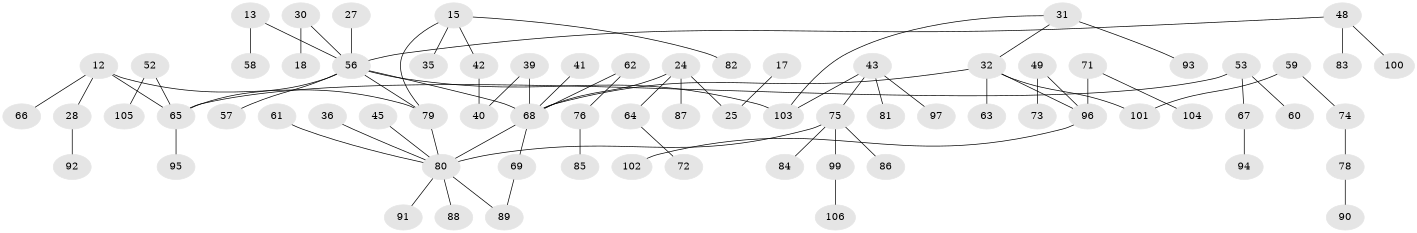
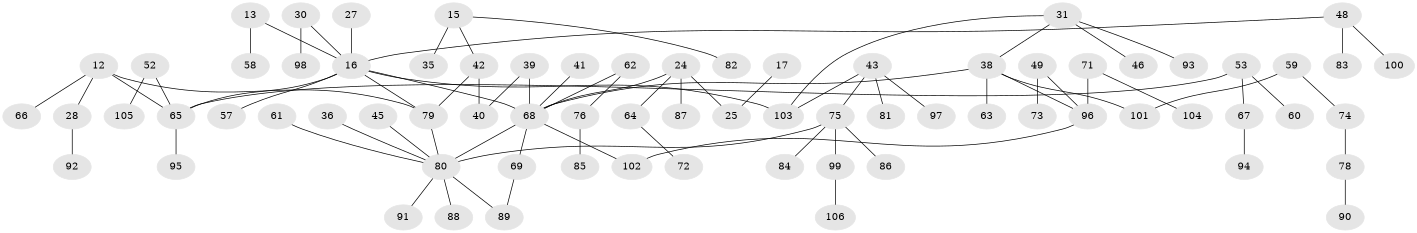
edge "15" -- "79": now "42" -- "79"
node "18": label "18" -> "98"
node "56": label "56" -> "16"
node "32": label "32" -> "38"
node "46": added
edge "68" -- "102": added
